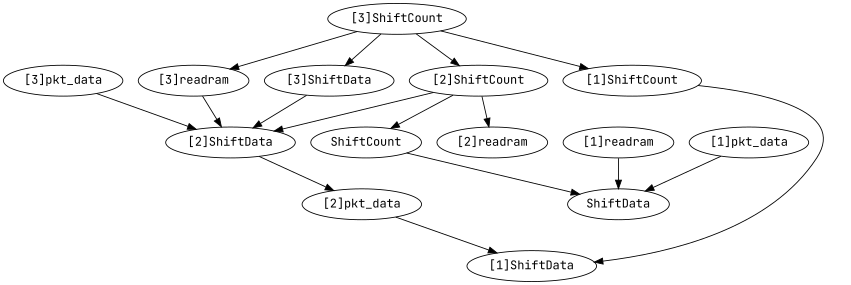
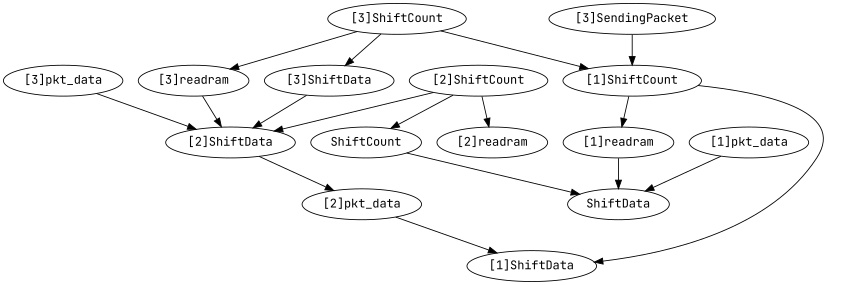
node "[3]SendingPacket": added
edge "[3]ShiftCount" -> "[2]ShiftCount": removed
edge "[1]ShiftCount" -> "[1]readram": added
